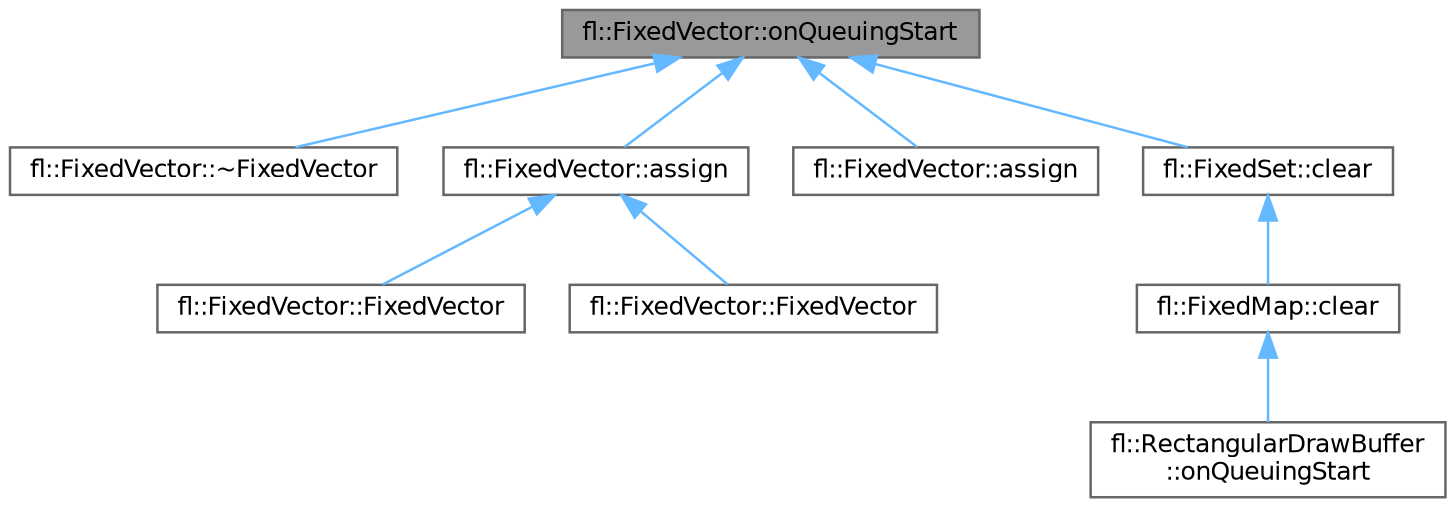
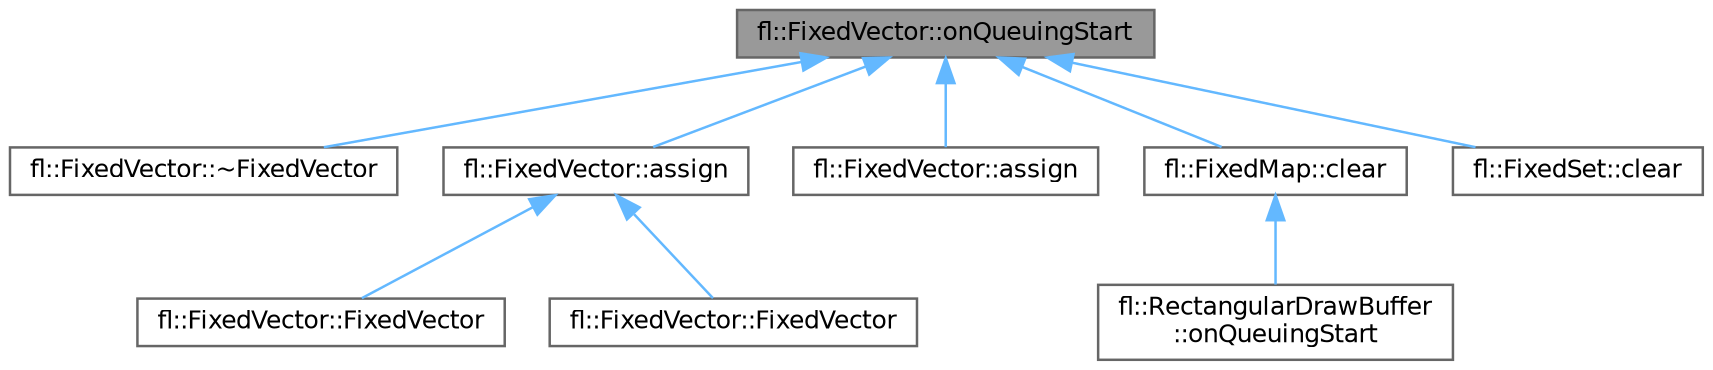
edge "fl::FixedMap::clear" -> "fl::FixedSet::clear": now "fl::FixedMap::clear" -> "fl::FixedVector::onQueuingStart"
